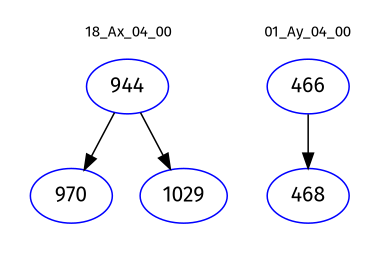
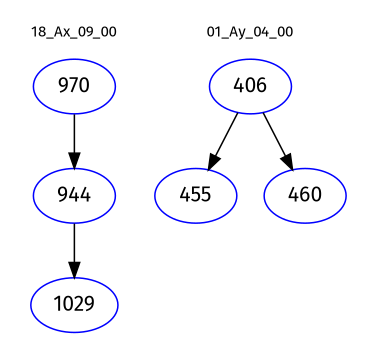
cluster "18_Ax_04_00": label "18_Ax_04_00" -> "18_Ax_09_00"
node "466": label "466" -> "406"
edge "944" -> "970": reversed
node "455": added
node "468": label "468" -> "460"
